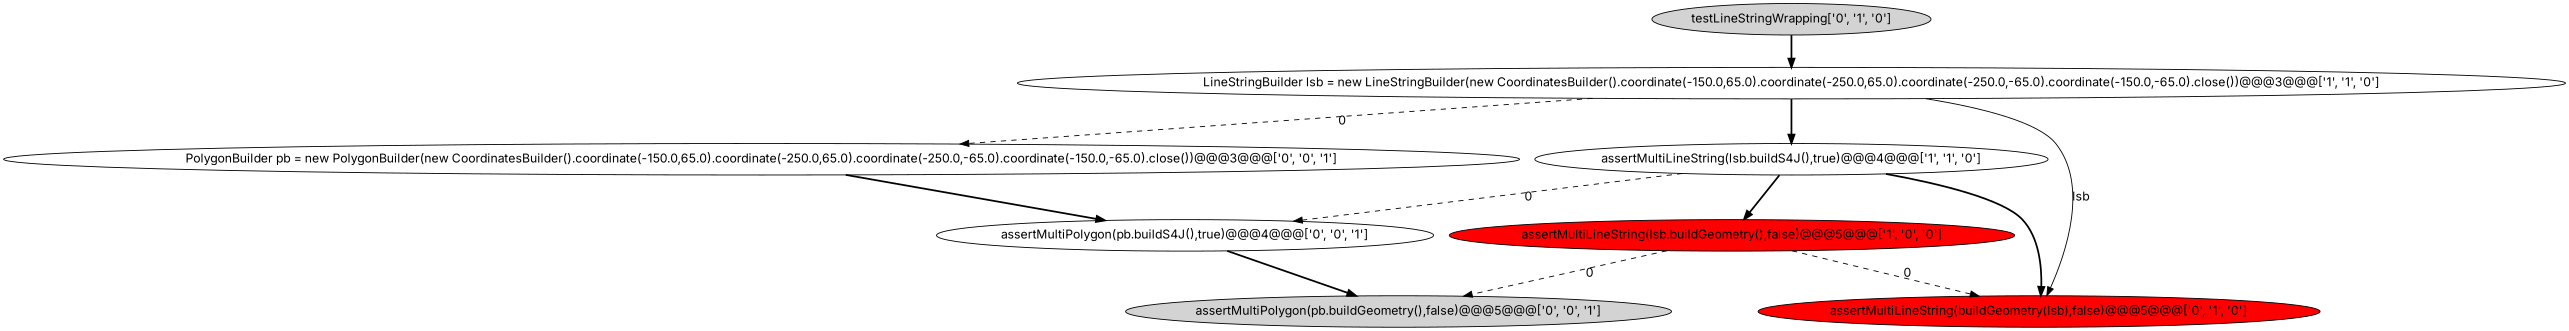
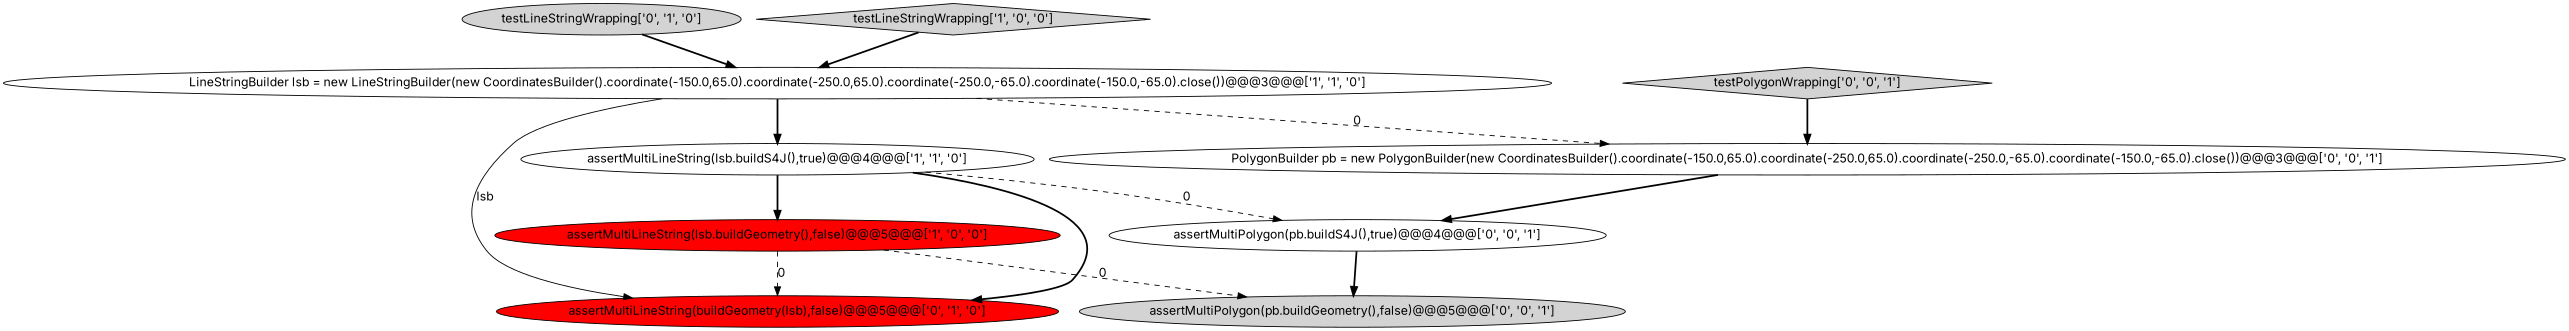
node "testLineStringWrapping['1', '0', '0']": added
node "testPolygonWrapping['0', '0', '1']": added
